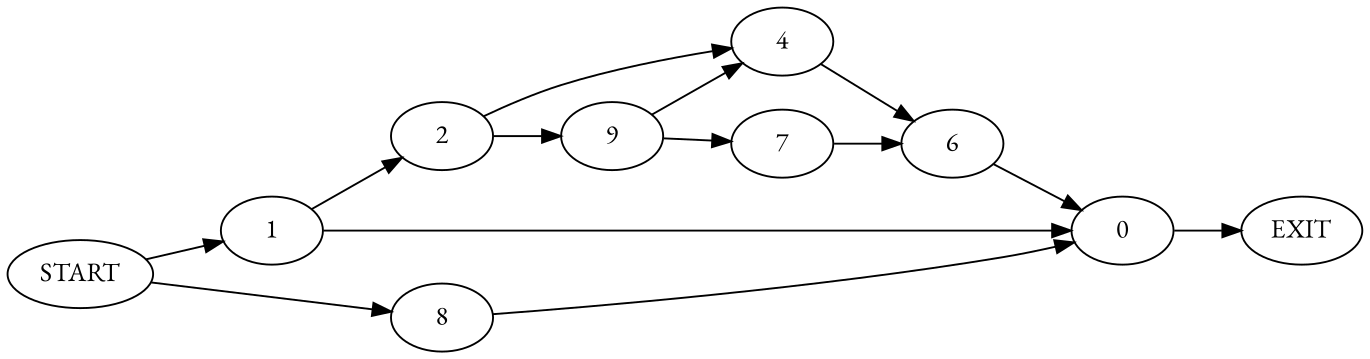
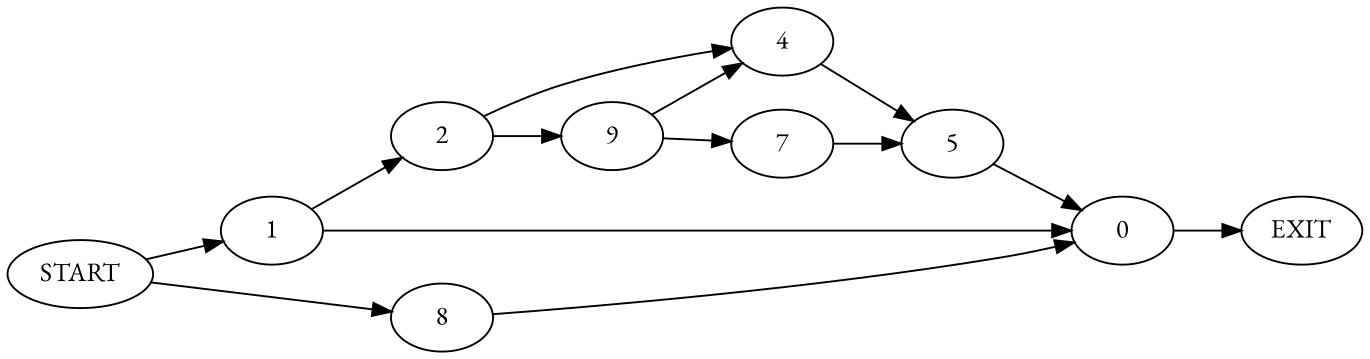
node "6": label "6" -> "5"
